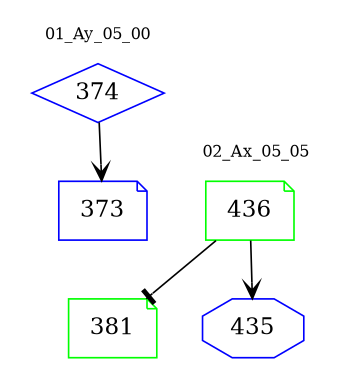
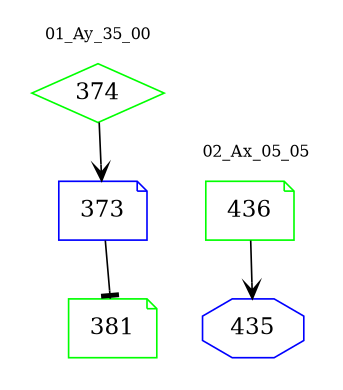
cluster "01_Ay_05_00": label "01_Ay_05_00" -> "01_Ay_35_00"
node "374": color blue -> green
edge "436" -> "381": now "373" -> "381"
